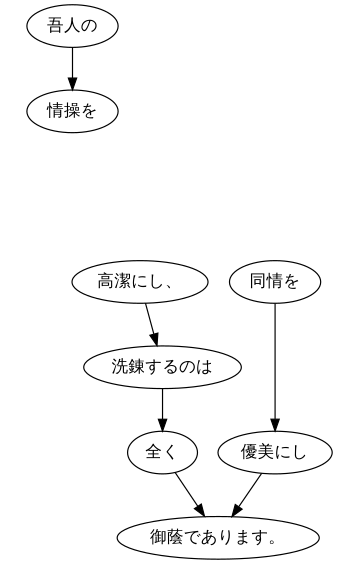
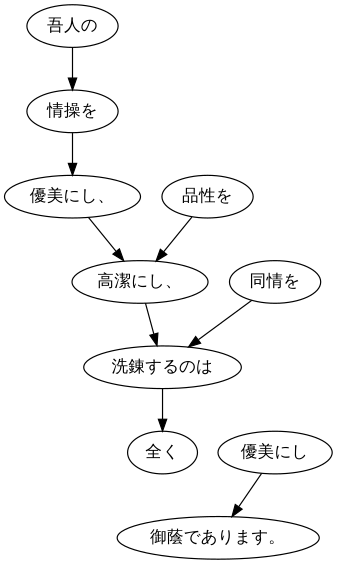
node "優美にし、": added
node "品性を": added
edge "同情を" -> "優美にし": now "同情を" -> "洗錬するのは"
edge "全く" -> "御蔭であります。": removed
